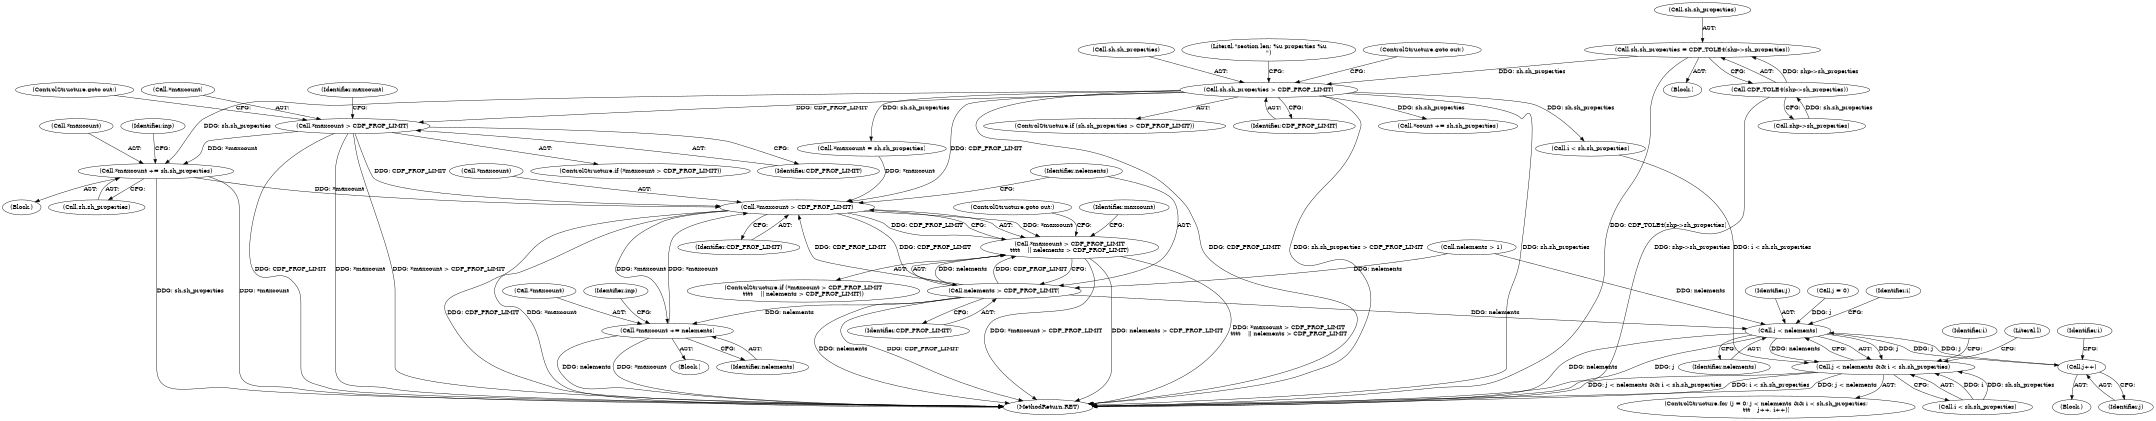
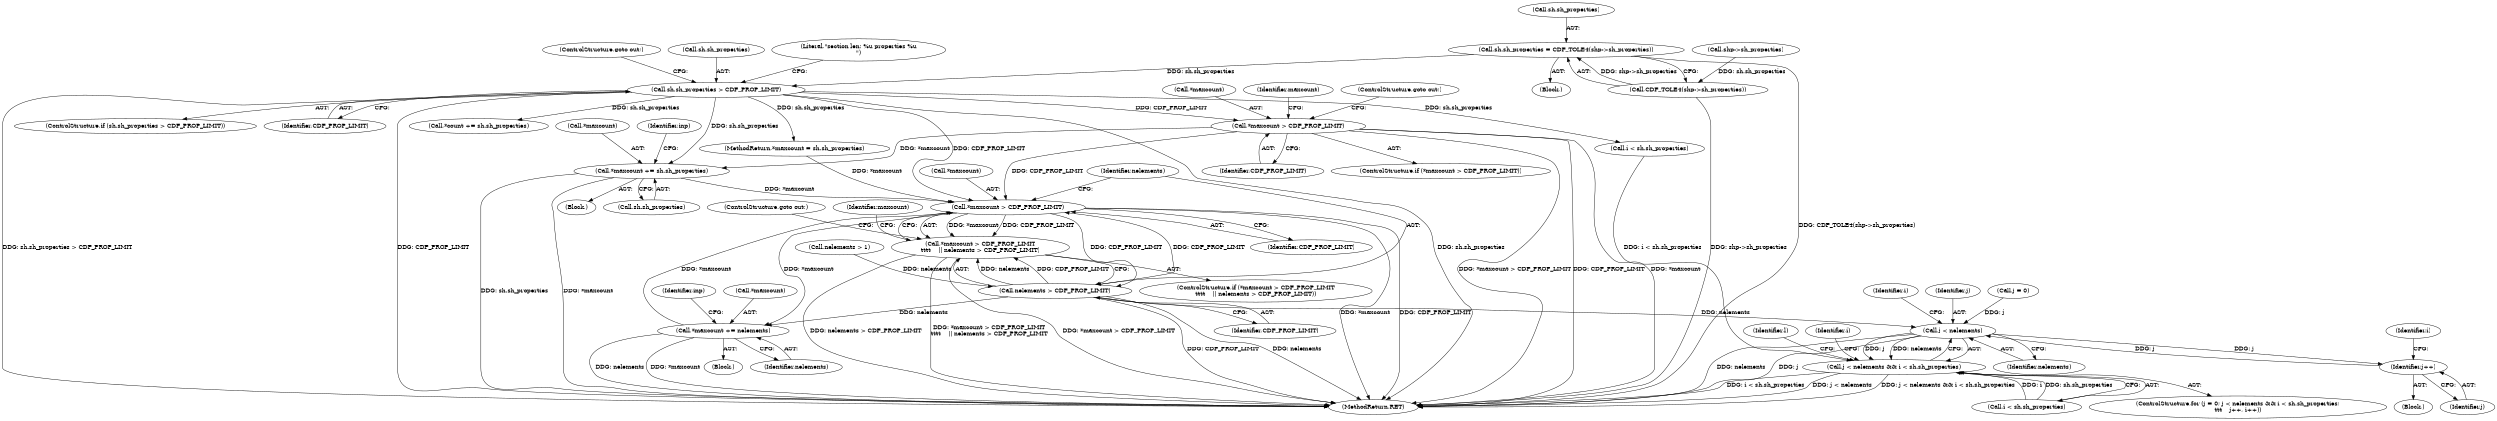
edge "(Call,CDF_TOLE4(shp->sh_properties))" -> "(Call,shp->sh_properties)": removed, label "CFG:"
node "(Call,*maxcount = sh.sh_properties)": label "(Call,*maxcount = sh.sh_properties)" -> "(MethodReturn,*maxcount = sh.sh_properties)"
edge "(Call,nelements > 1)" -> "(Call,j < nelements)": removed, label "DDG: nelements"
node "(Literal,l)": label "(Literal,l)" -> "(Identifier,l)"
node "(Call,j++)": label "(Call,j++)" -> "(Identifier,j++)"
